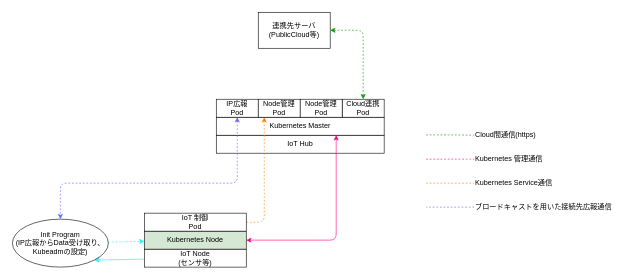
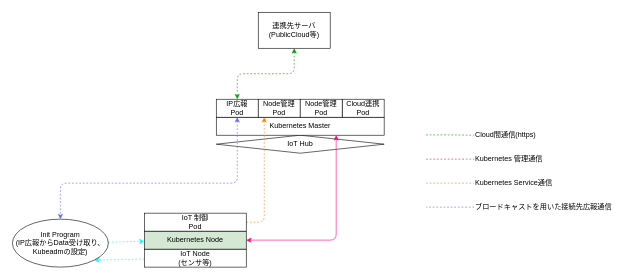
edge "連携先サーバ (PublicCloud等)" -- "Cloud連携Pod": now "連携先サーバ (PublicCloud等)" -- "IP広報 Pod"
node "IoT Hub": shape rectangle -> diamond
edge "IoT Node (センサ等)" -> "Init Program (IP広報からData受け取り、Kubeadmの設定)": style solid -> dashed
